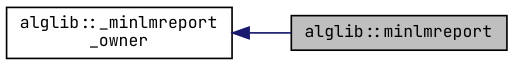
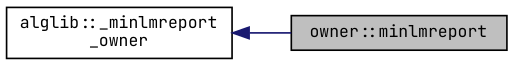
node "alglib::minlmreport": label "alglib::minlmreport" -> "owner::minlmreport"
